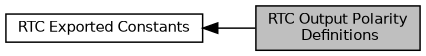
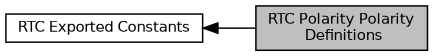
node "RTC Output Polarity Definitions": label "RTC Output Polarity Definitions" -> "RTC Polarity Polarity Definitions"
